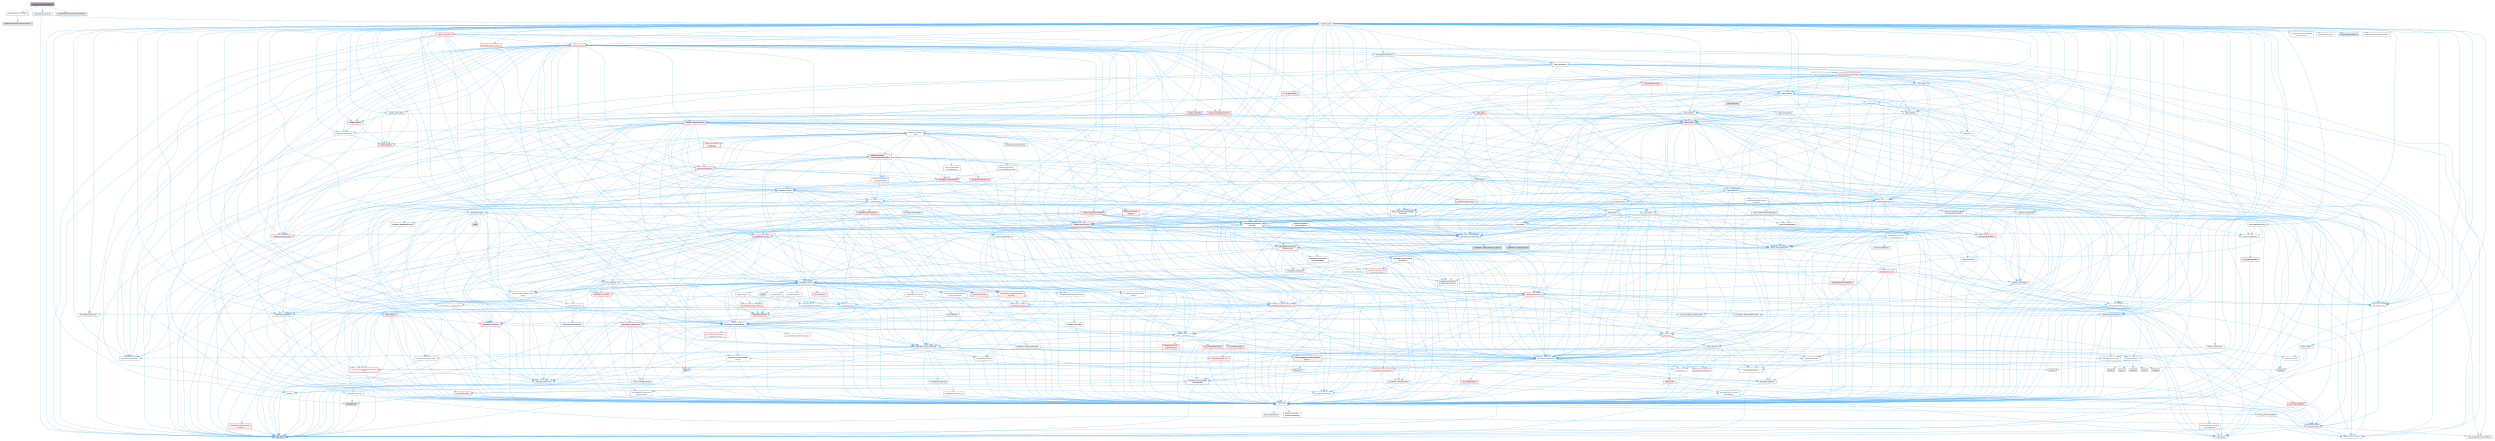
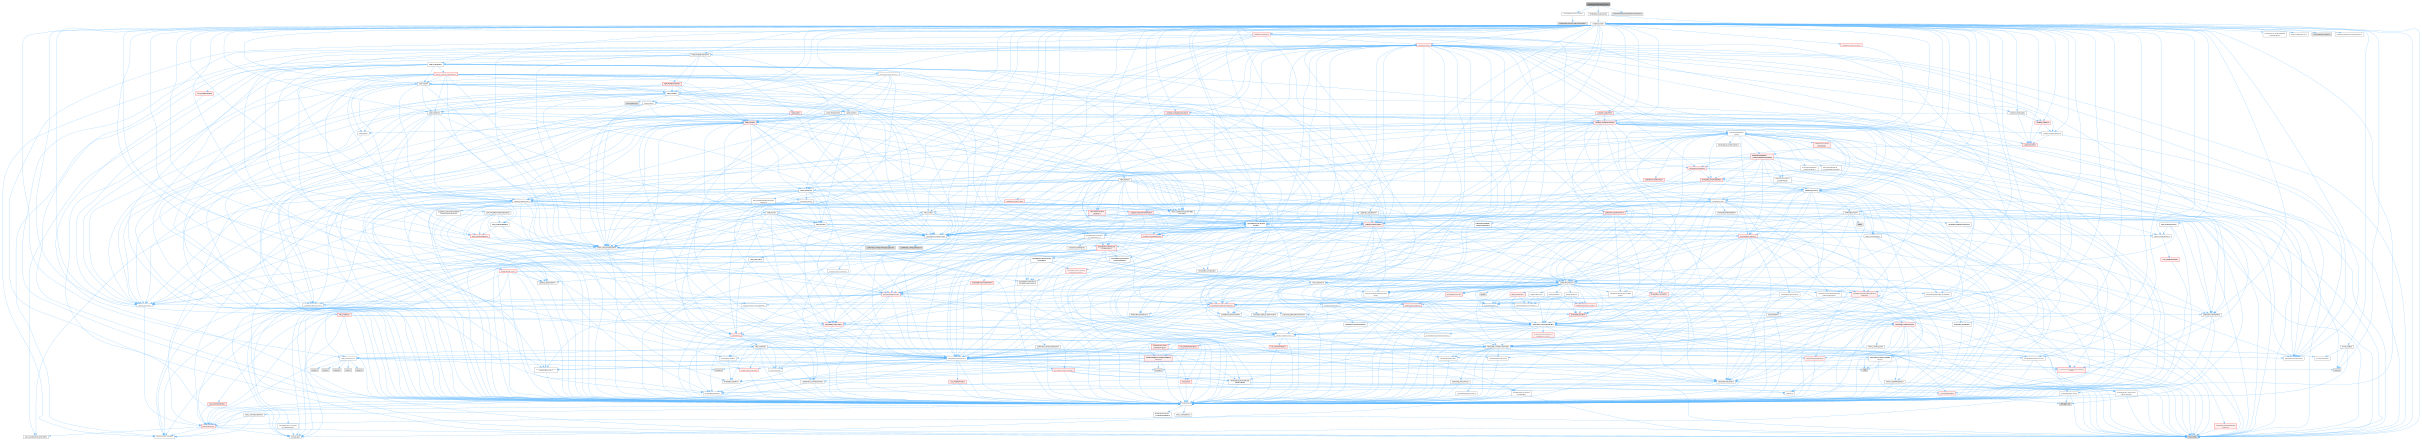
edge "Templates/Function.h" -> "HAL/UnrealMemory.h": now "Templates/Function.h" -> "HAL/PlatformAtomics.h"
